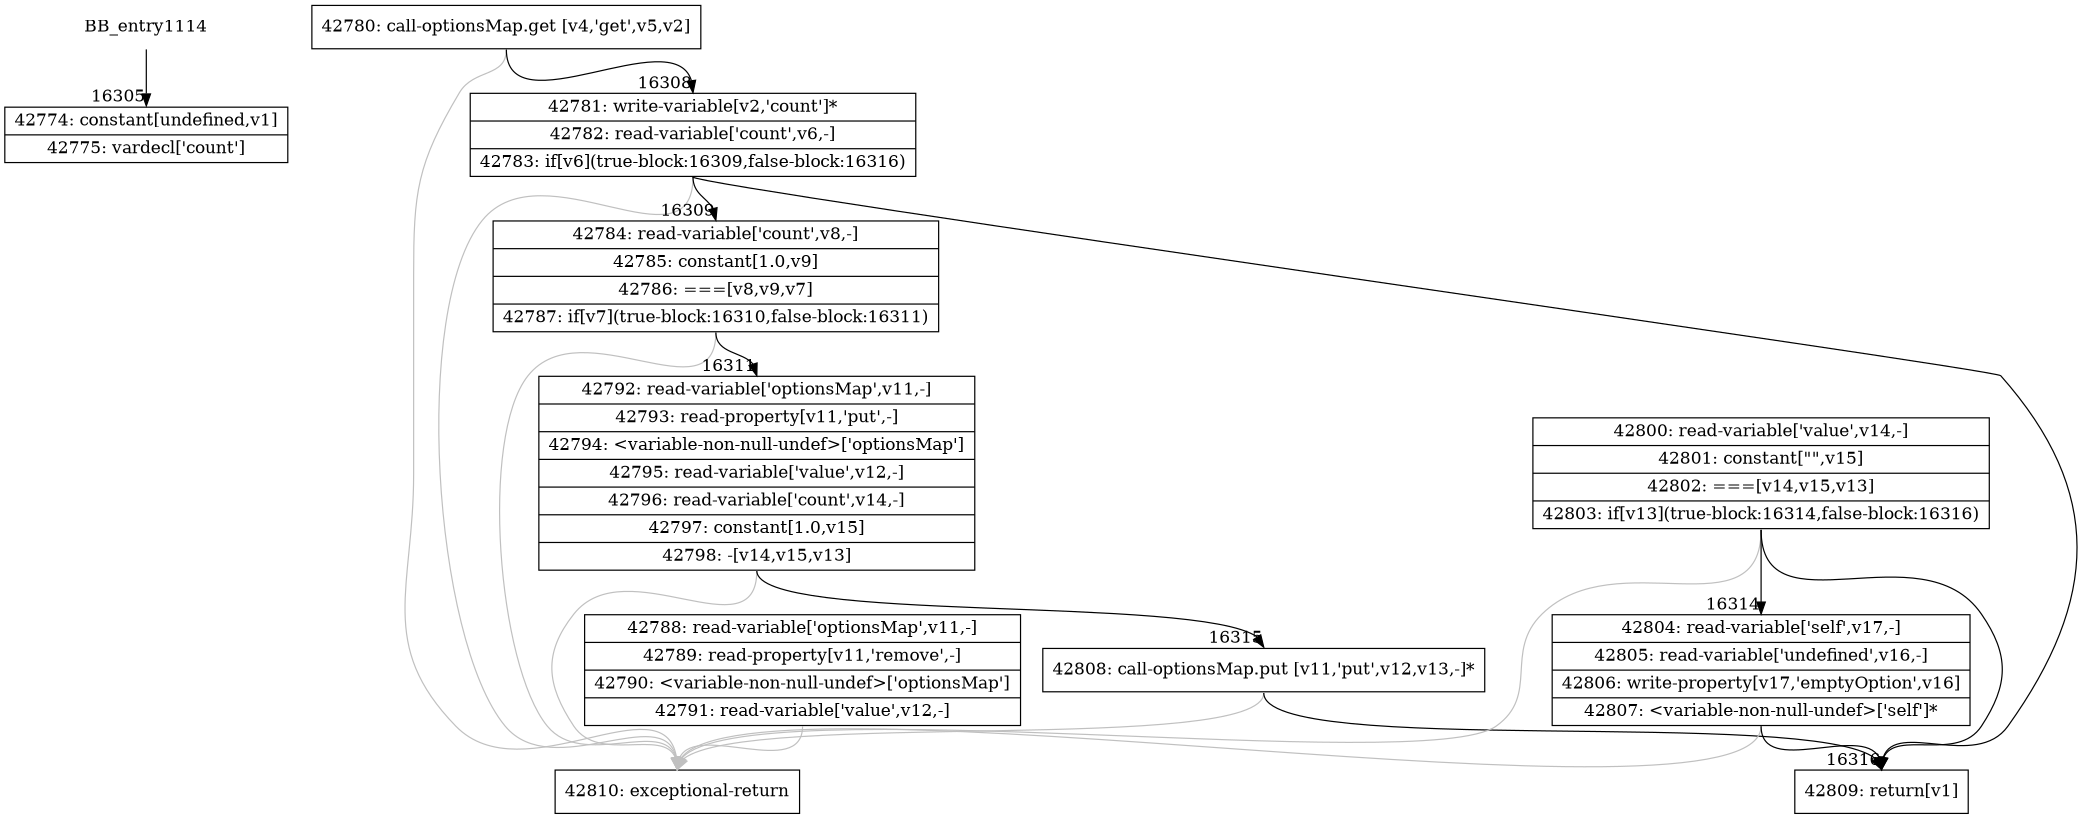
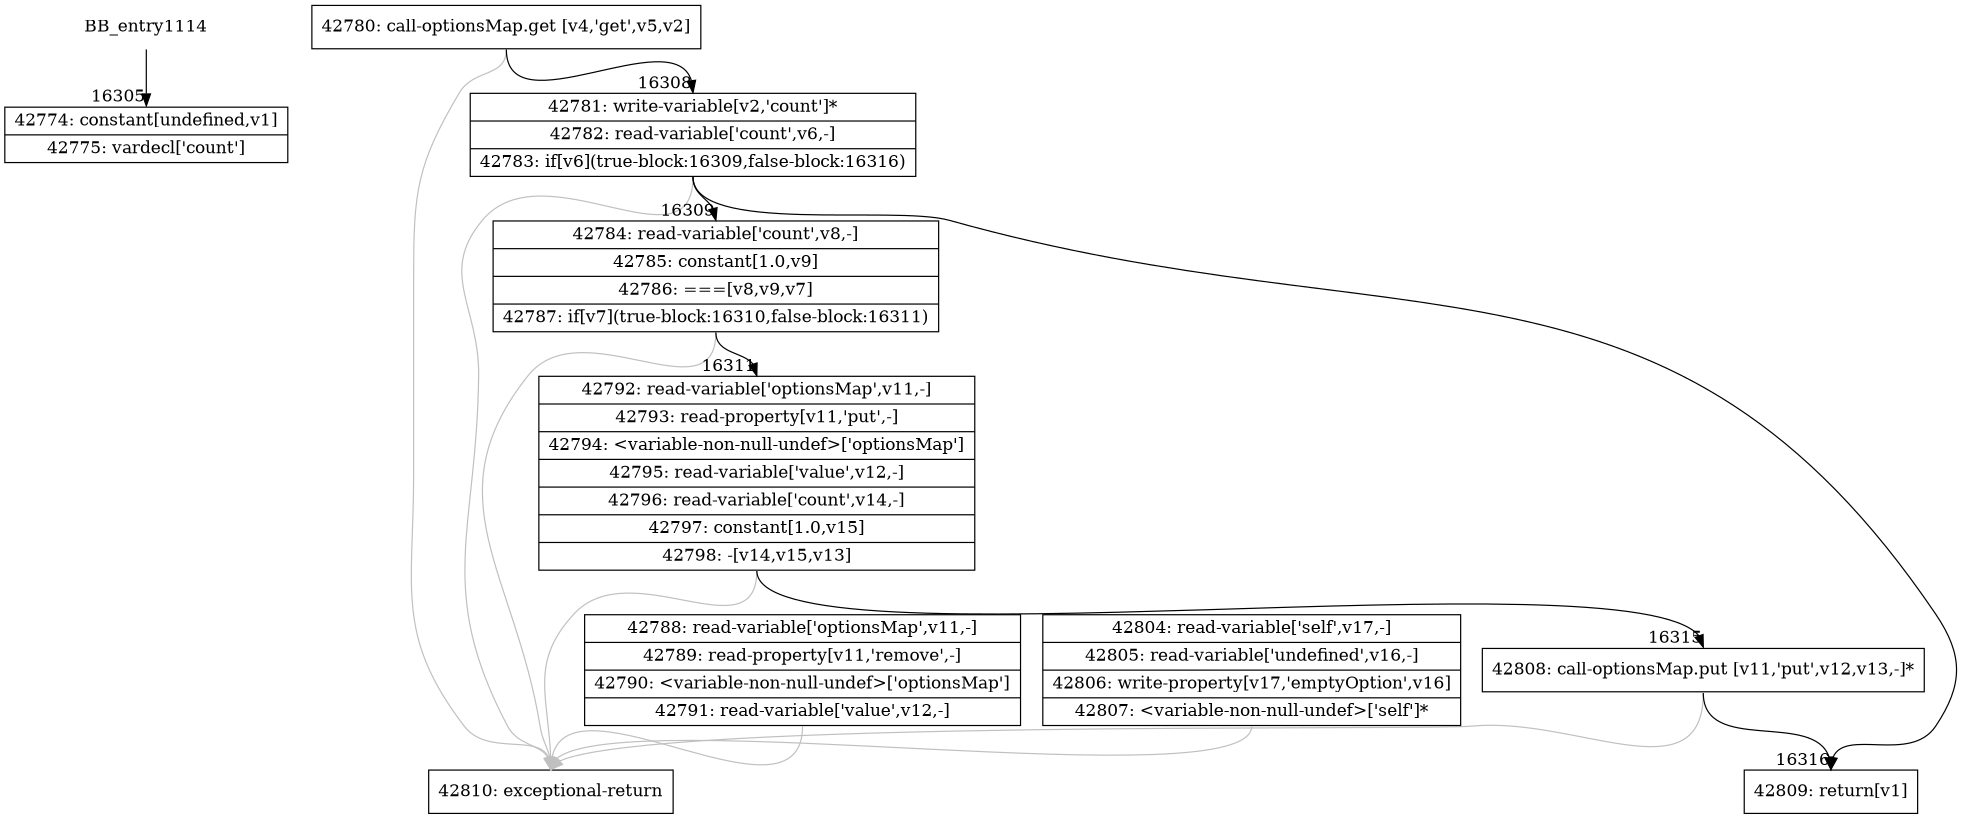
node "42800: read-variable['value',v14,-]": removed
edge "42804: read-variable['self',v17,-]" -> "42809: return[v1]": removed
